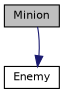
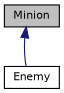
edge "Minion" -> "Enemy": reversed
